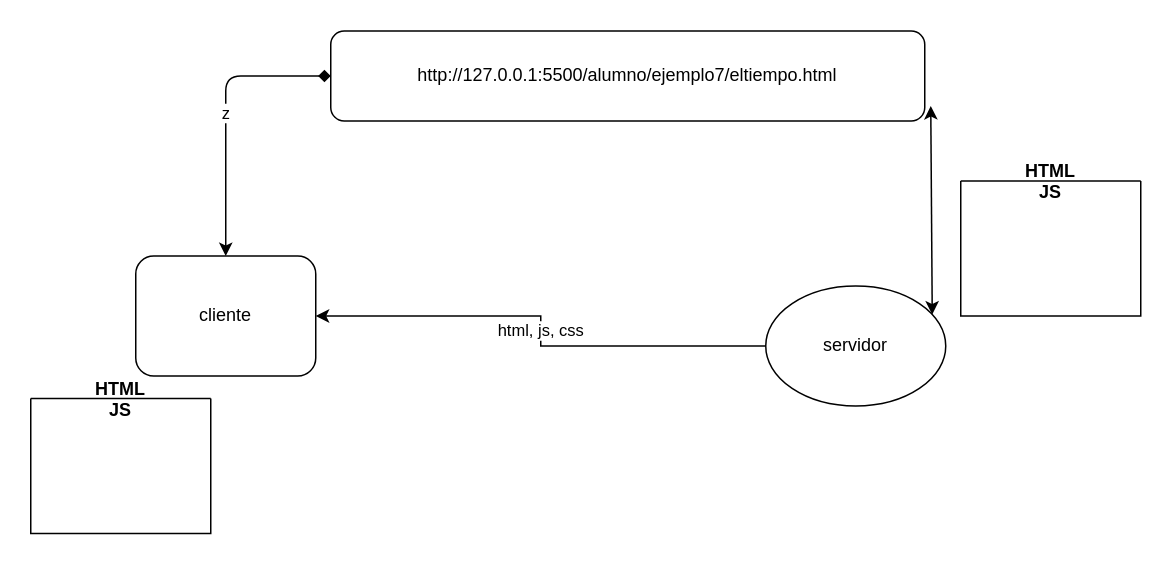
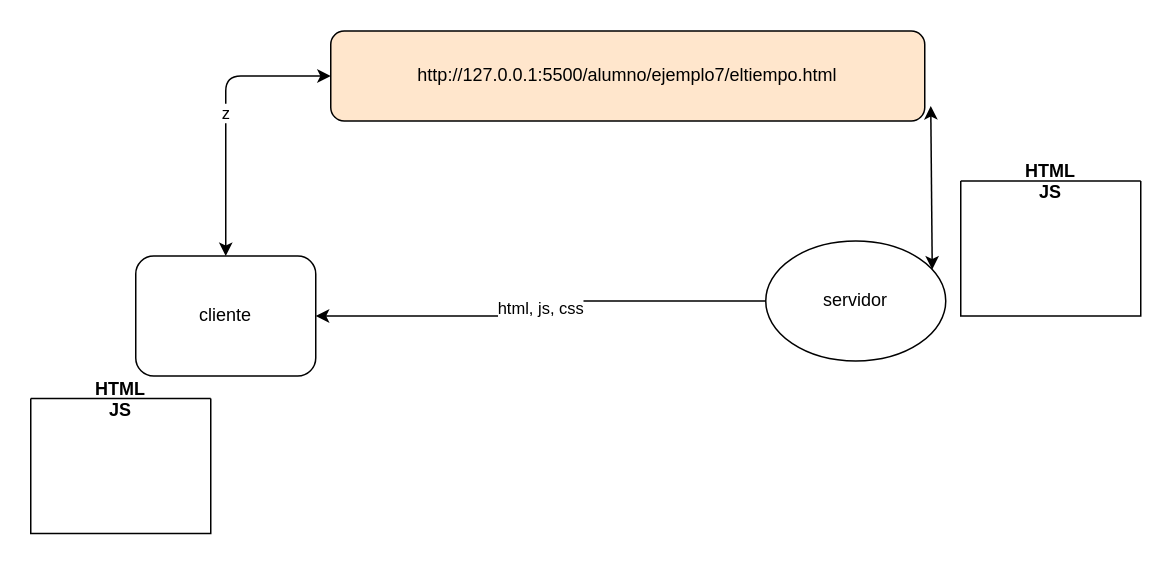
edge "http://127.0.0.1:5500/alumno/ejemplo7/eltiempo.html" -- "cliente": arrowhead diamond -> classic
node "http://127.0.0.1:5500/alumno/ejemplo7/eltiempo.html": fillcolor #ffffff -> #ffe6cc
node "servidor": moved (856, 346) -> (856, 301)
